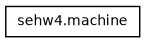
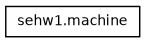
node "sehw4.machine": label "sehw4.machine" -> "sehw1.machine"
